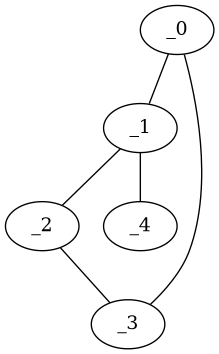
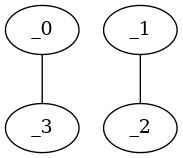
edge "_0" -- "_1": removed
node "_4": removed
edge "_2" -- "_3": removed
